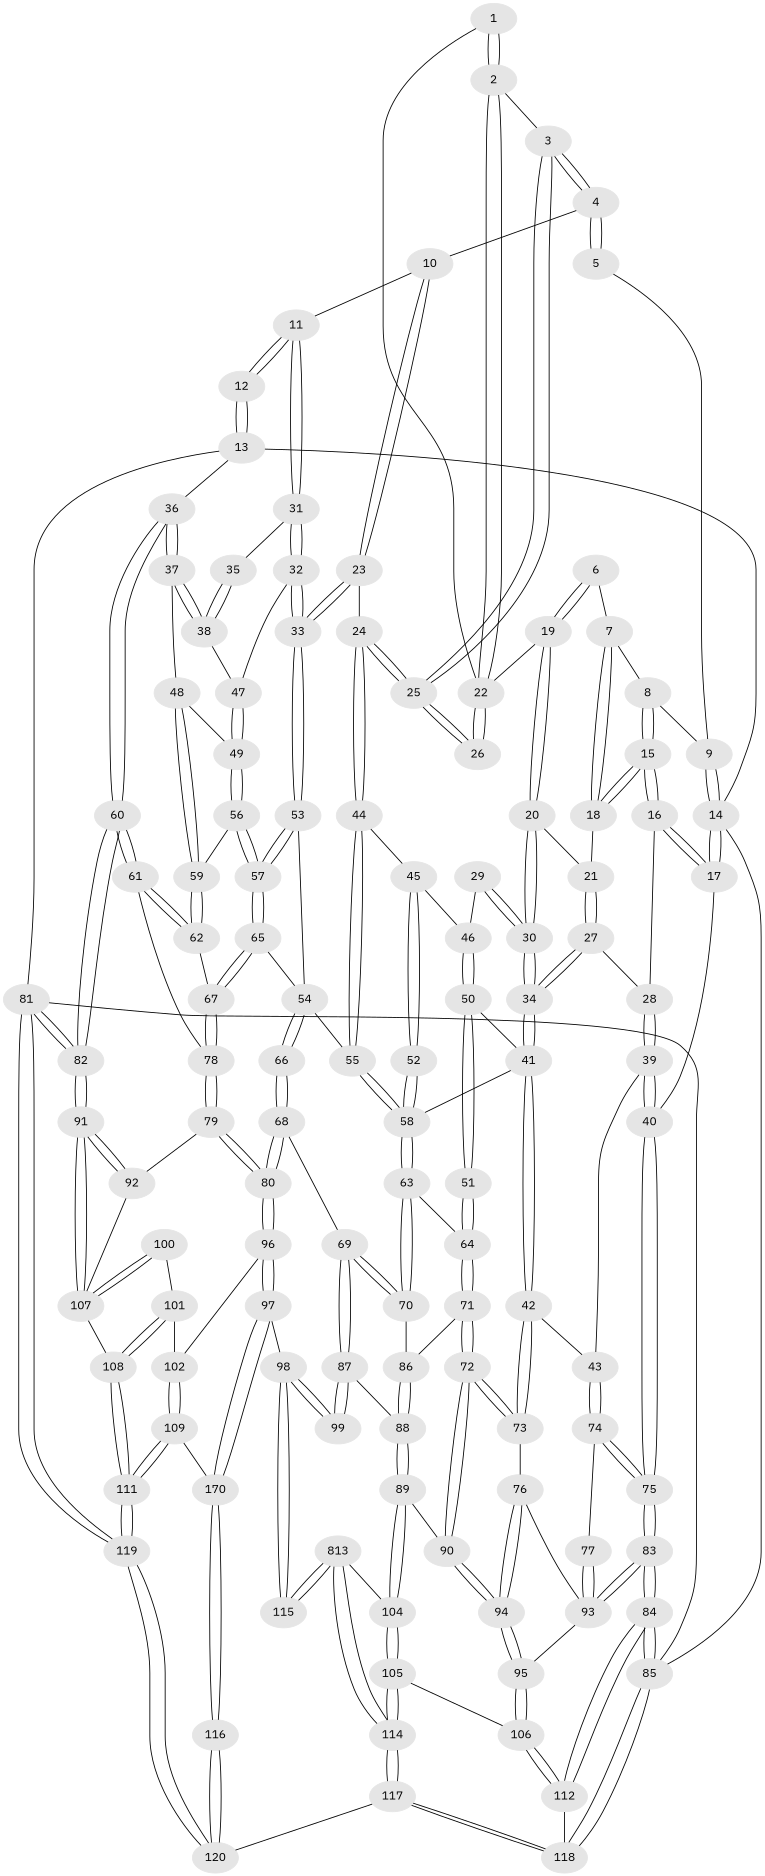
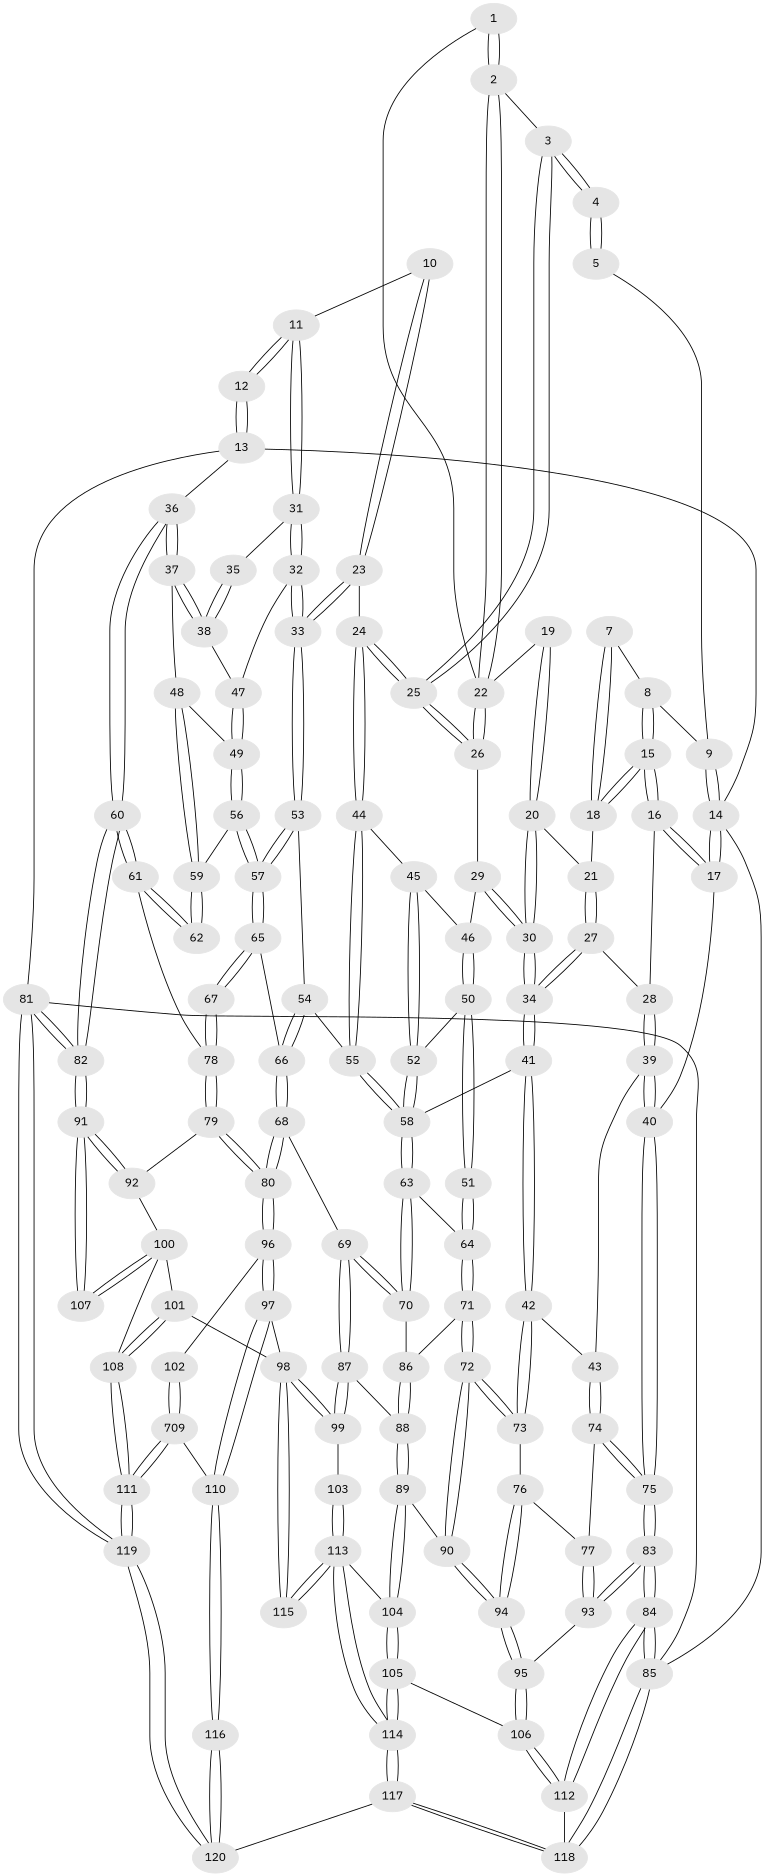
edge "4" -- "10": removed
node "6": removed
edge "26" -- "29": added
edge "62" -- "67": removed
edge "65" -- "54": now "65" -- "66"
edge "50" -- "41": now "50" -- "52"
edge "92" -- "107": now "92" -- "100"
edge "107" -- "108": now "100" -- "108"
edge "101" -- "102": now "101" -- "98"
node "109": label "109" -> "709"
node "170": label "170" -> "110"
node "103": added
node "813": label "813" -> "113"
edge "76" -- "93": now "76" -- "77"
